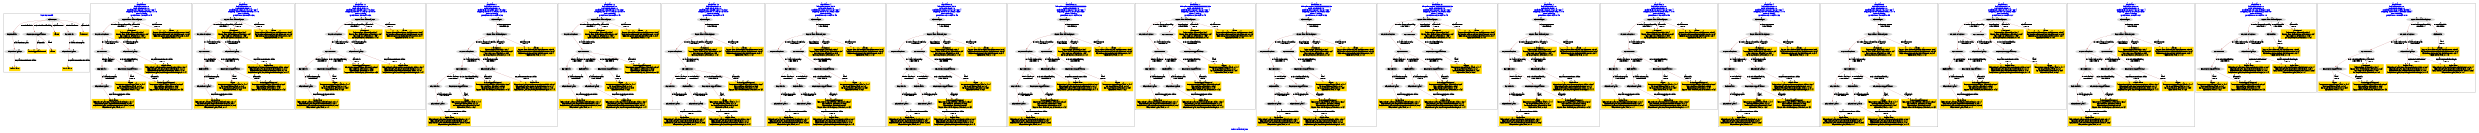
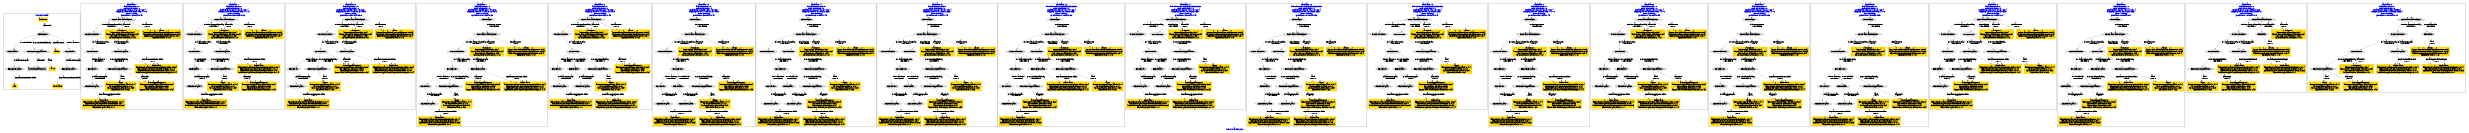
edge "E39_Actor1" -> "artist_uri": reversed
node "artist_appellation_uri": fillcolor gold -> lightgray
node "deathValue": label "deathValue" -> "has"
